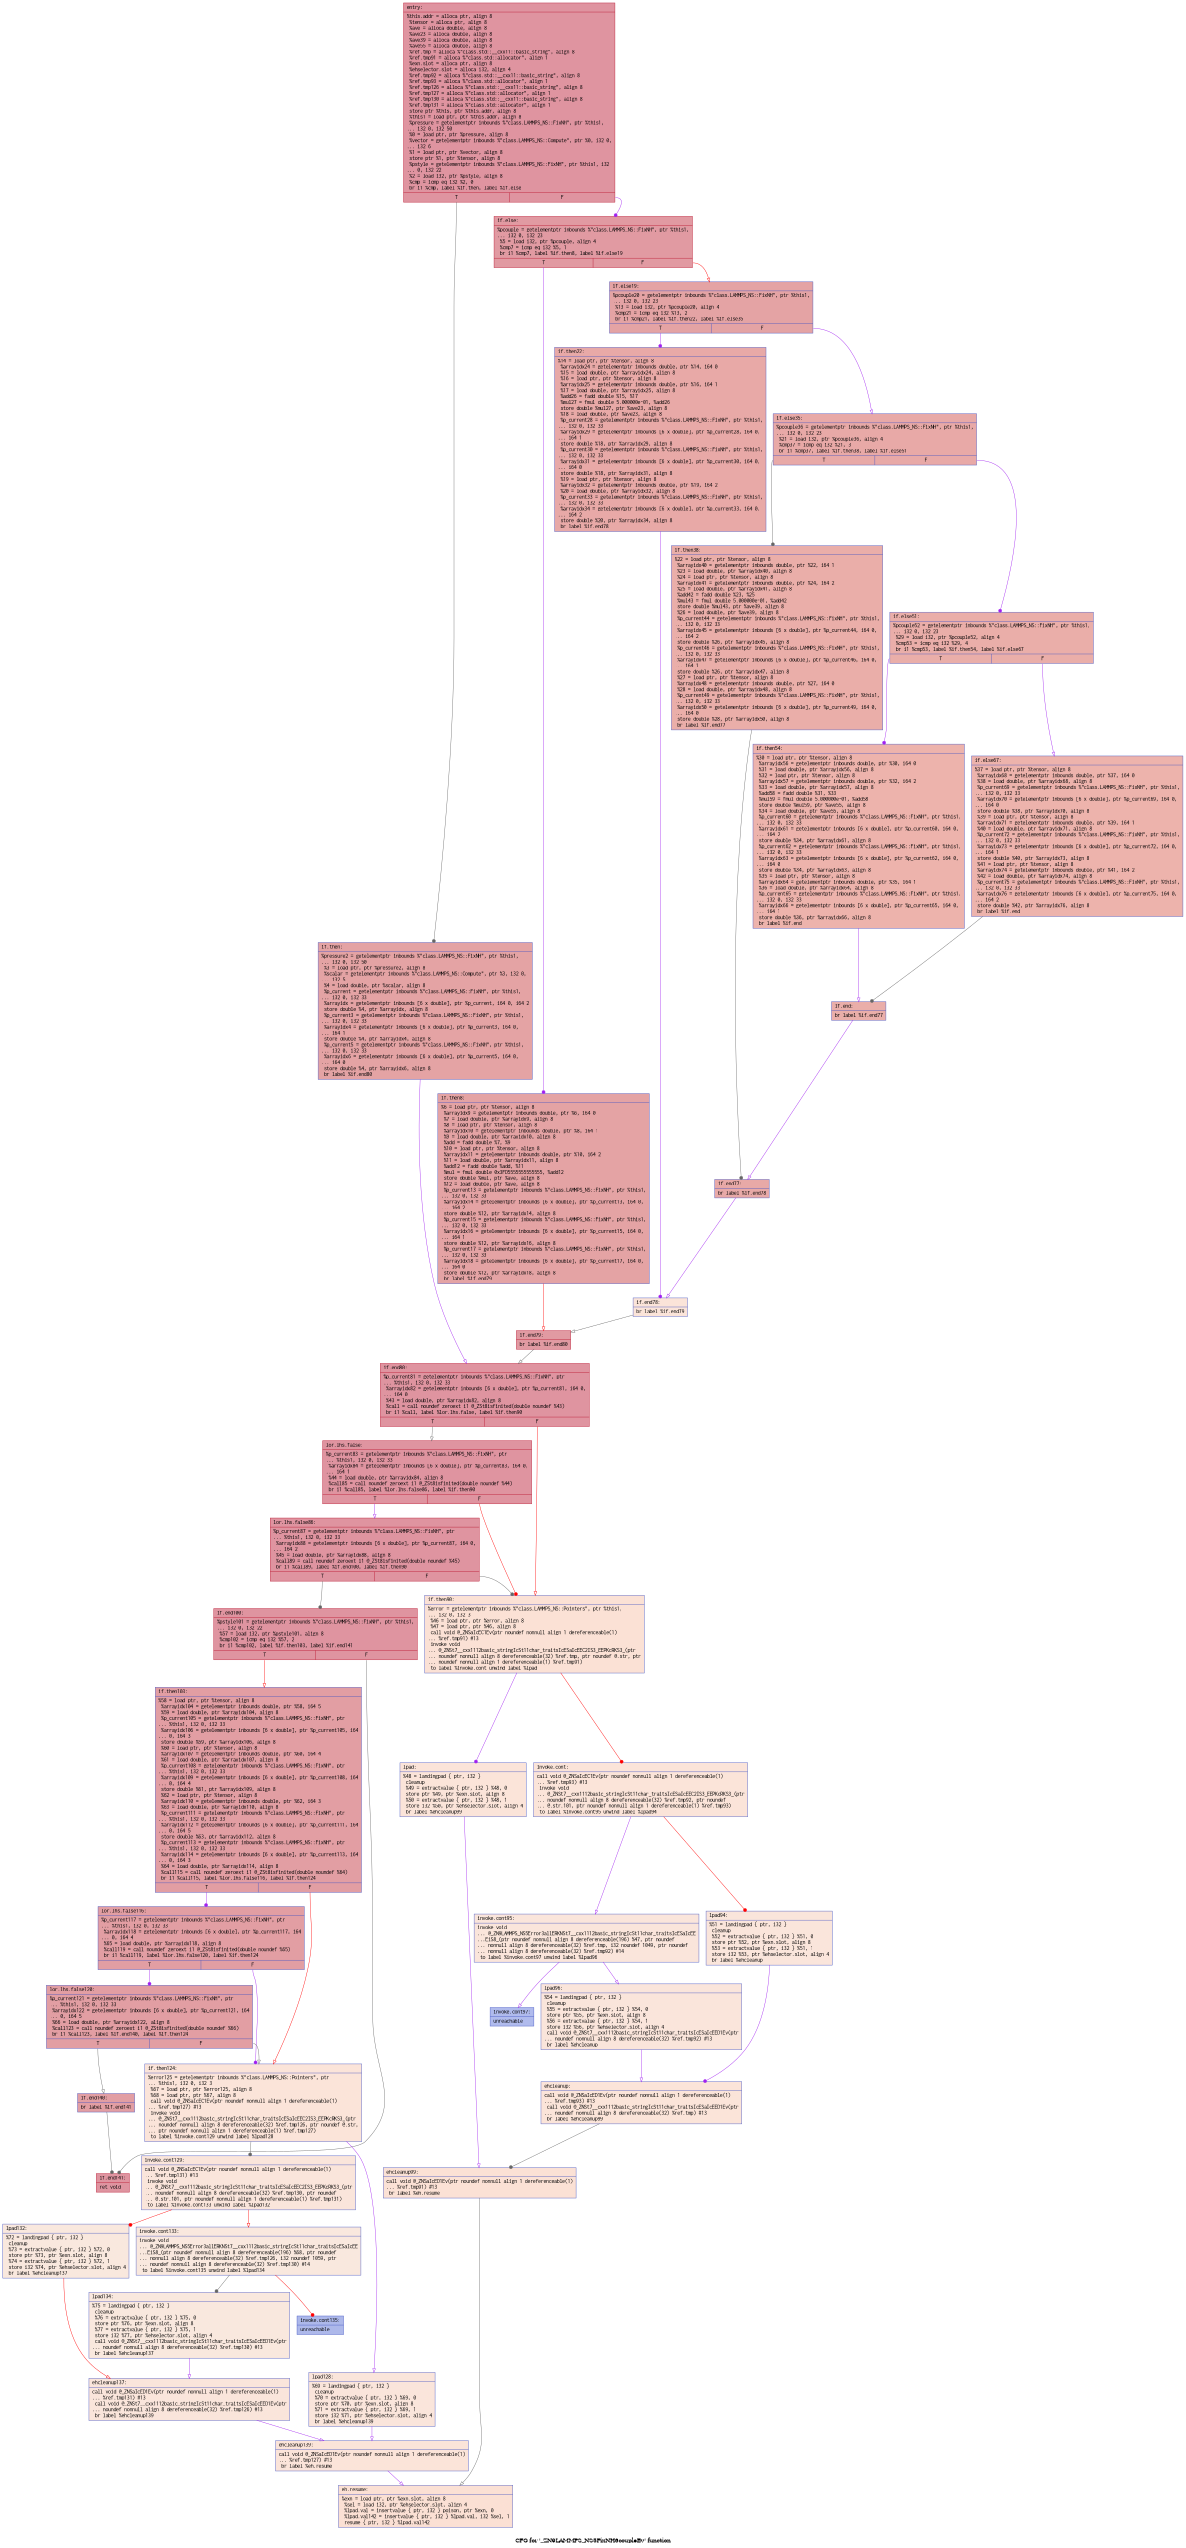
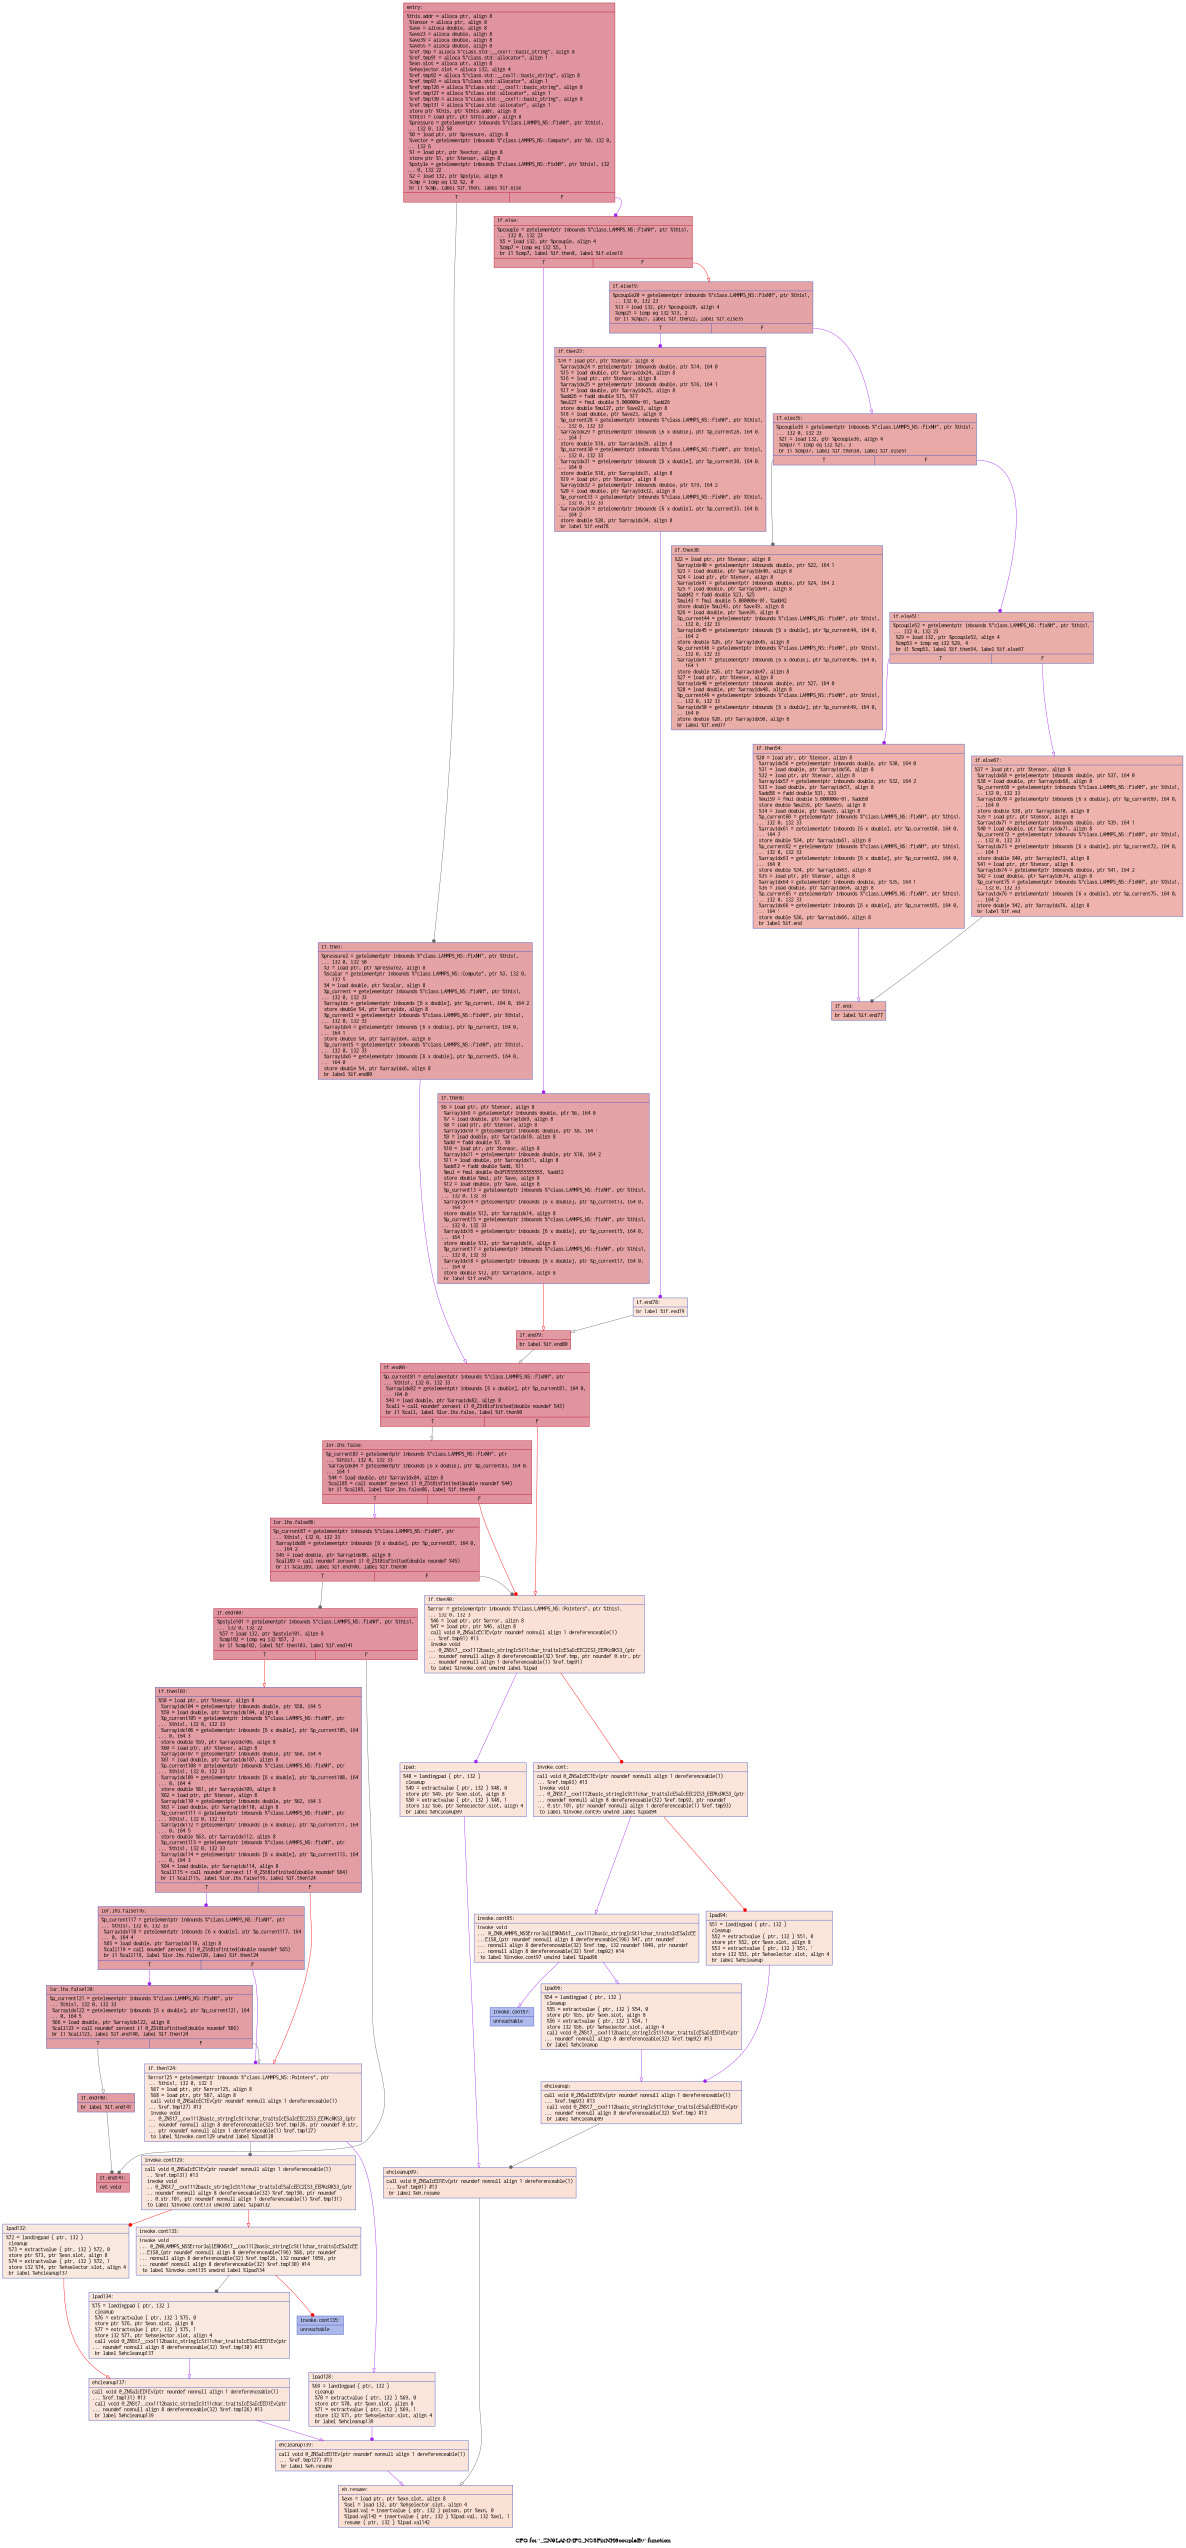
node "if.end77:": removed
edge "lpad128:" -> "ehcleanup139:": arrowhead onormal -> dot
